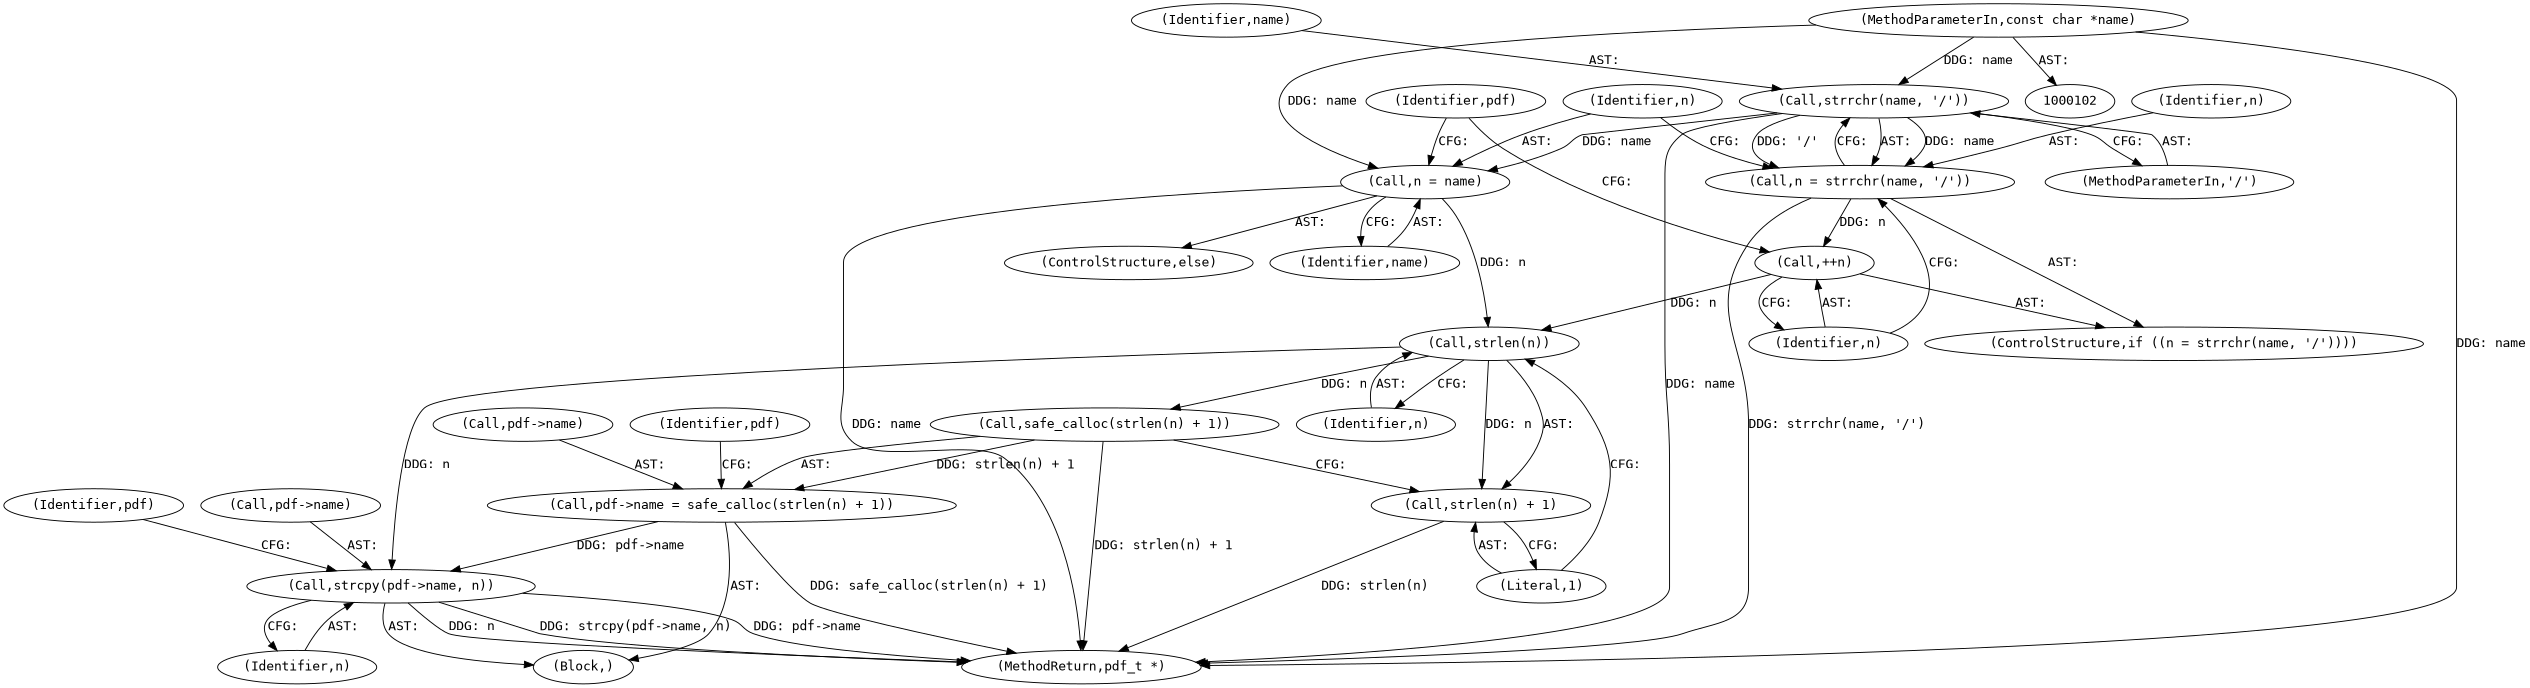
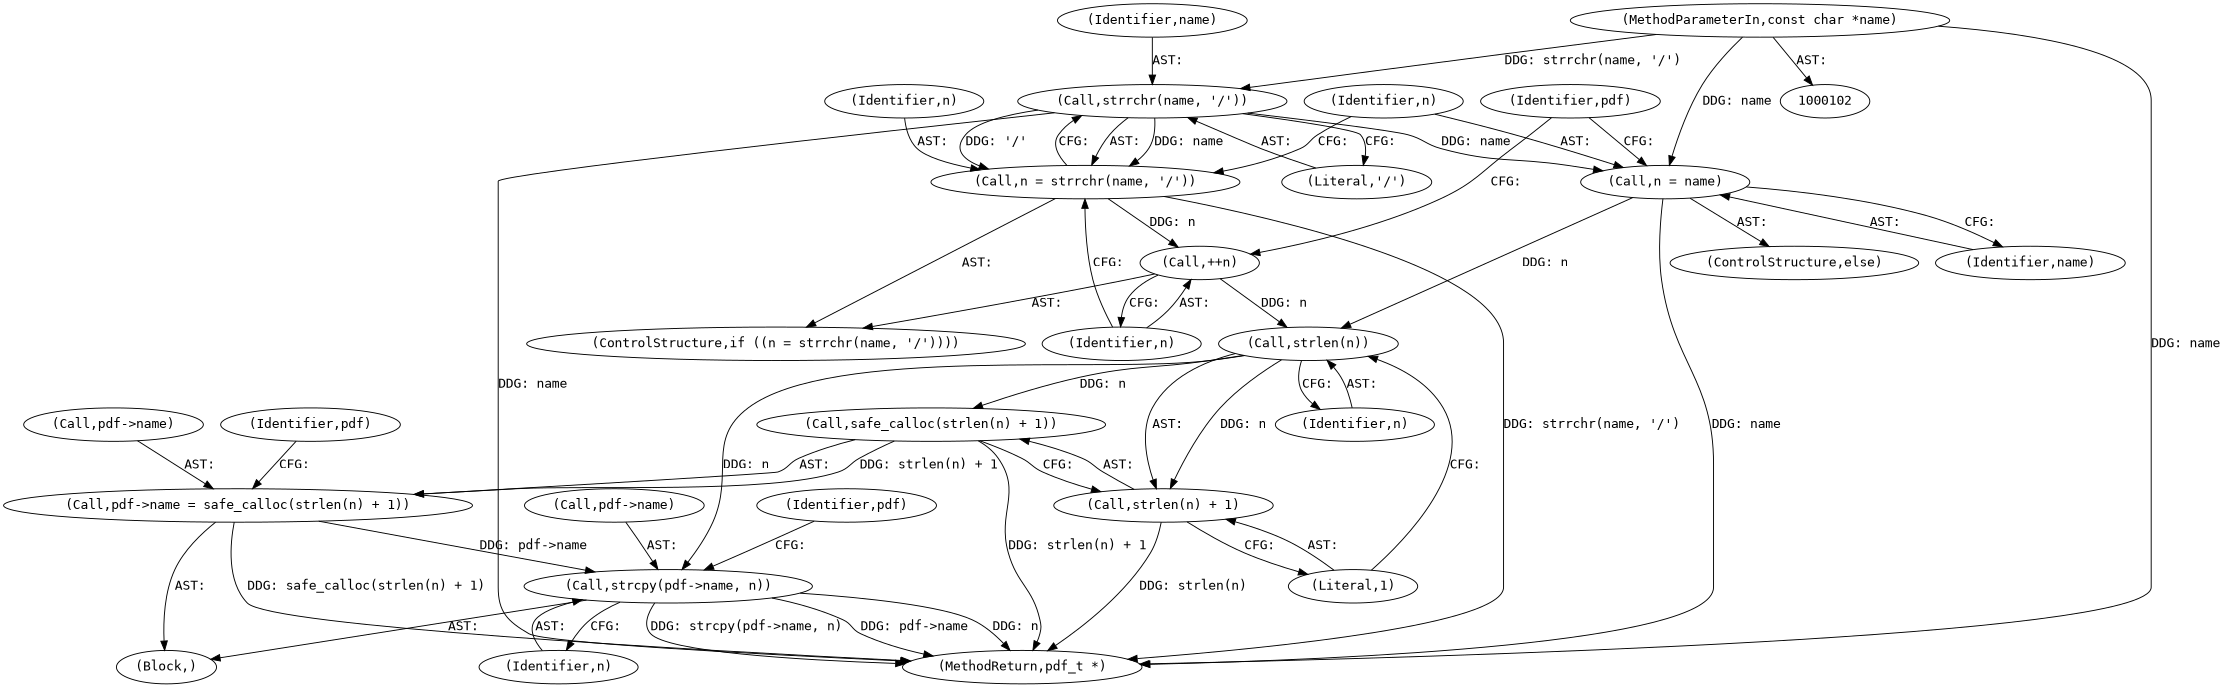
edge "(MethodParameterIn,const char *name)" -> "(Call,strrchr(name, '/'))": label "DDG: name" -> "DDG: strrchr(name, '/')"
node "(MethodParameterIn,'/')": label "(MethodParameterIn,'/')" -> "(Literal,'/')"
edge "(Call,strlen(n) + 1)" -> "(Call,safe_calloc(strlen(n) + 1))": added, label "AST:"
